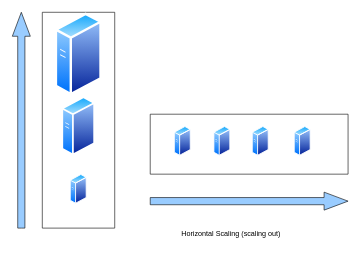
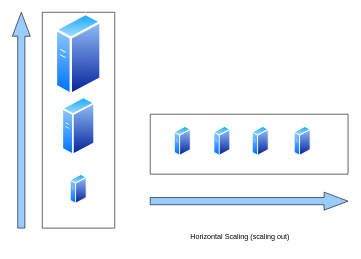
node "Horizontal Scaling (scaling out)": moved (231, 234) -> (240, 237)
